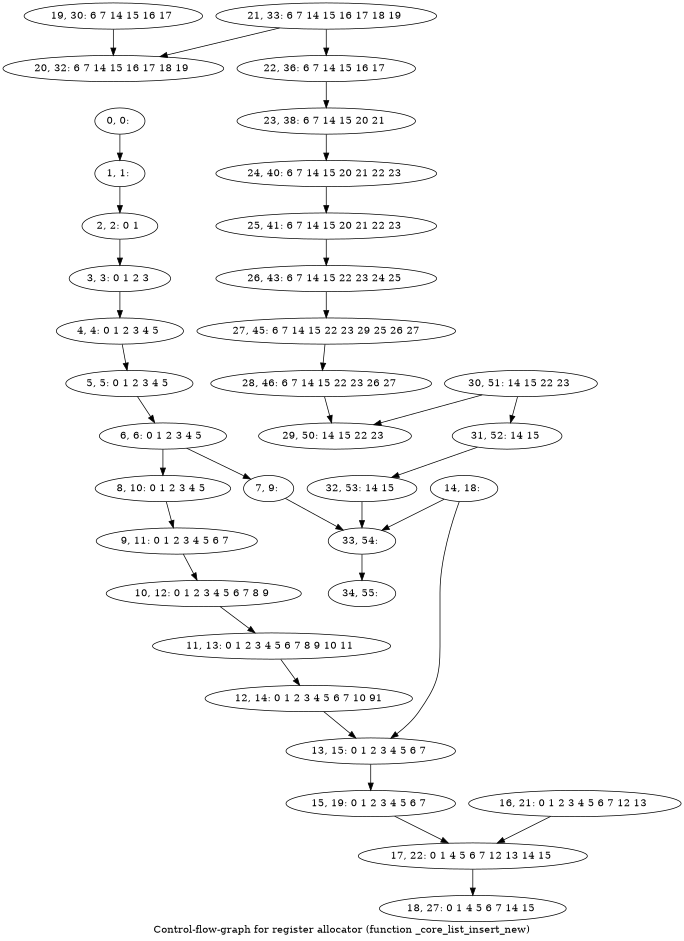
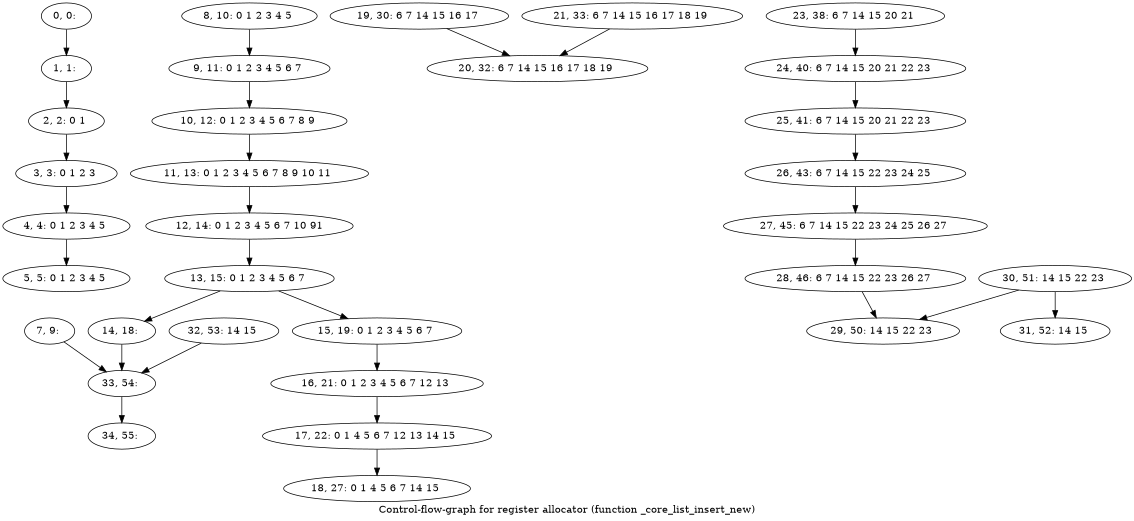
node "22, 36: 6 7 14 15 16 17": removed
node "27, 45: 6 7 14 15 22 23 29 25 26 27": label "27, 45: 6 7 14 15 22 23 29 25 26 27" -> "27, 45: 6 7 14 15 22 23 24 25 26 27"
node "6, 6: 0 1 2 3 4 5": removed
edge "31, 52: 14 15" -> "32, 53: 14 15": removed
edge "14, 18:" -> "13, 15: 0 1 2 3 4 5 6 7": reversed
edge "15, 19: 0 1 2 3 4 5 6 7" -> "17, 22: 0 1 4 5 6 7 12 13 14 15": now "15, 19: 0 1 2 3 4 5 6 7" -> "16, 21: 0 1 2 3 4 5 6 7 12 13"
